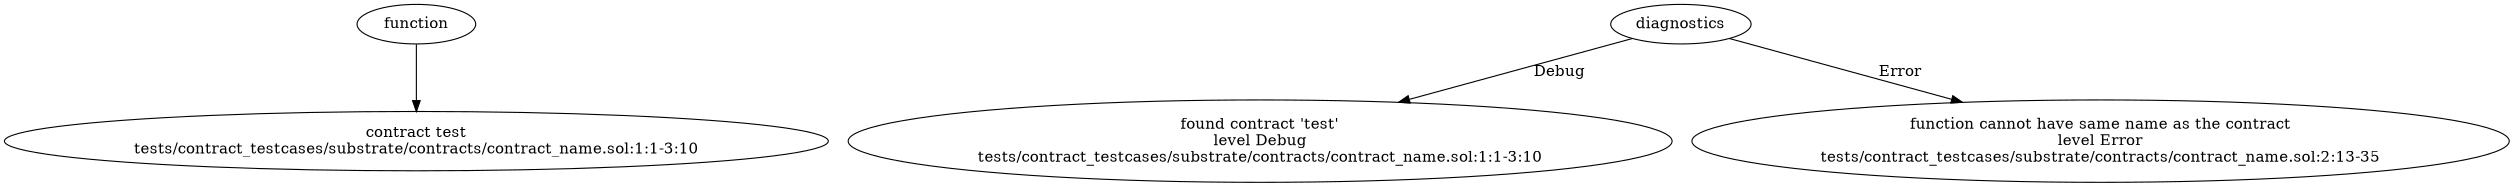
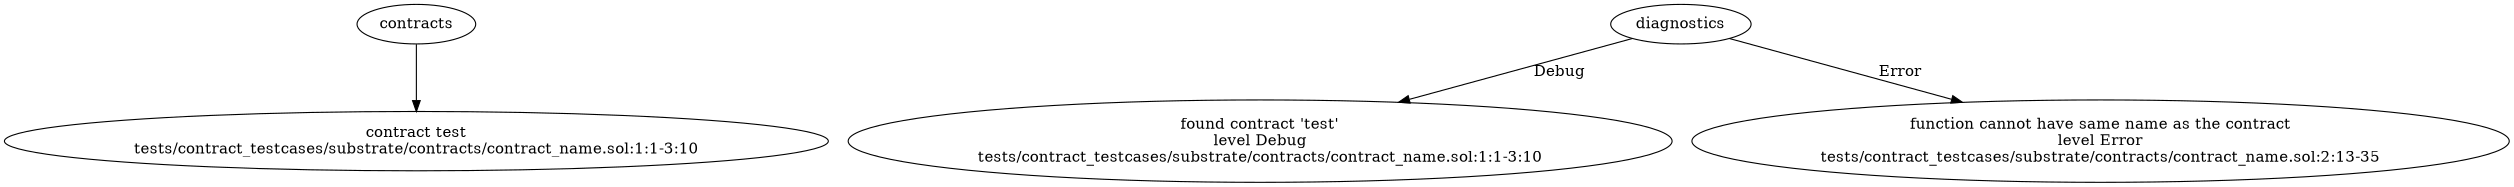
node "function": label "function" -> "contracts"
